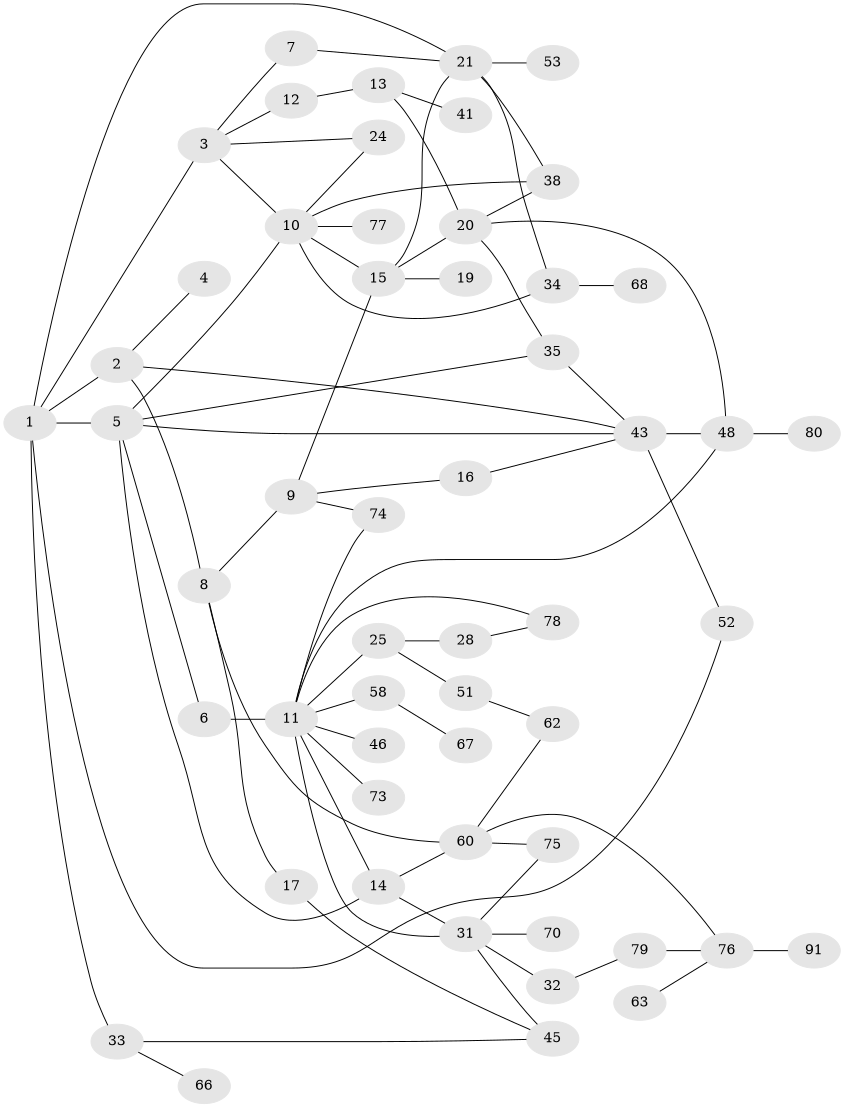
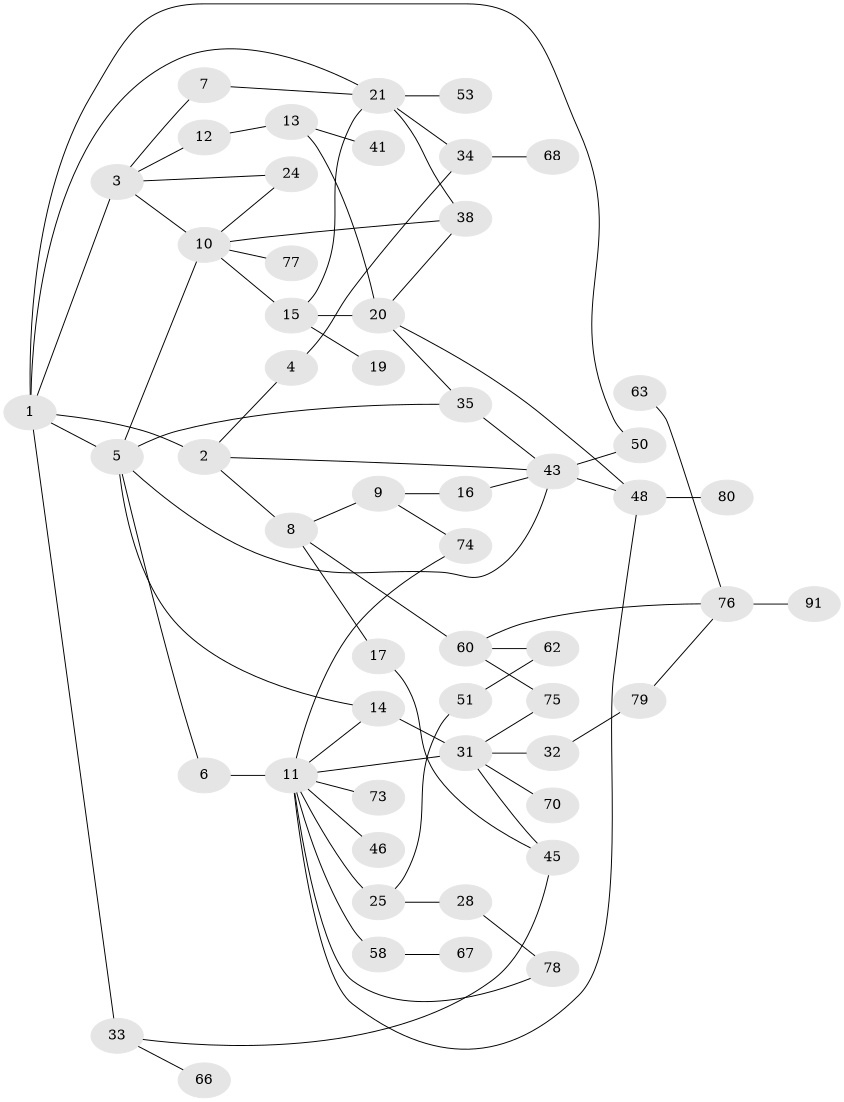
edge "10" -- "34": now "4" -- "34"
edge "15" -- "9": removed
node "52": label "52" -> "50"
edge "60" -- "14": removed
